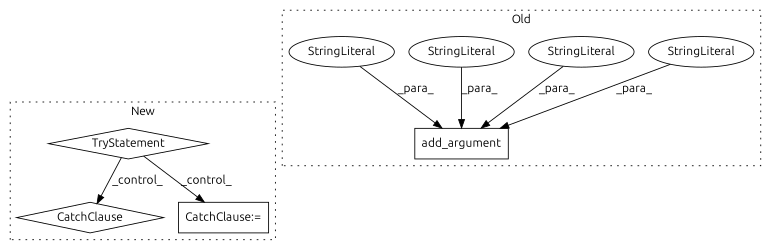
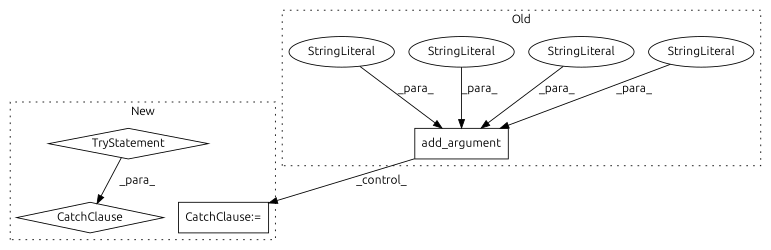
edge "TryStatement" -> "CatchClause:=": now "add_argument" -> "CatchClause:="
edge "TryStatement" -> "CatchClause": label "_control_" -> "_para_"
